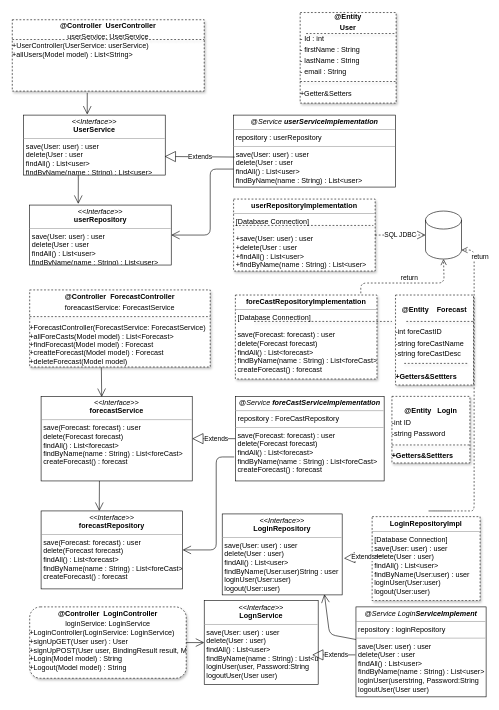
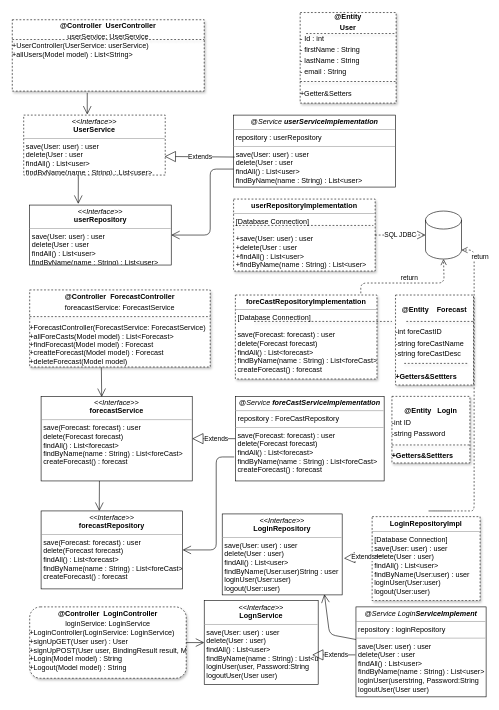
node "<<Interface>> UserService save(User: user) : user delete(User : user findAll() : List<user> findByName(name : String) : List<user>": style solid -> dashed
